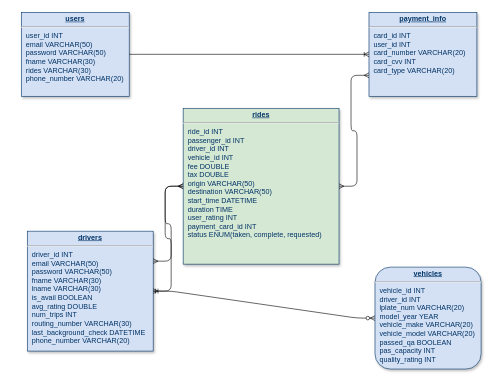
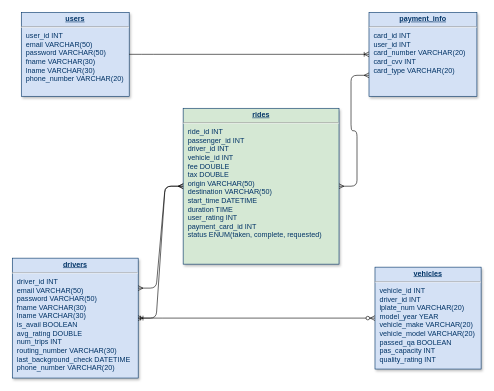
node "users user_id INT email VARCHAR(50) password VARCHAR(50) fname VARCHAR(30) rides VARCHAR(30) phone_number VARCHAR(20)": label "users user_id INT email VARCHAR(50) password VARCHAR(50) fname VARCHAR(30) rides VARCHAR(30) phone_number VARCHAR(20)" -> "users user_id INT email VARCHAR(50) password VARCHAR(50) fname VARCHAR(30) lname VARCHAR(30) phone_number VARCHAR(20)"
node "drivers driver_id INT email VARCHAR(50) password VARCHAR(50) fname VARCHAR(30) lname VARCHAR(30) is_avail BOOLEAN avg_rating DOUBLE num_trips INT routing_number VARCHAR(30) last_background_check DATETIME phone_number VARCHAR(20)": moved (90, 291) -> (75, 318)
node "vehicles vehicle_id INT driver_id INT lplate_num VARCHAR(20) model_year YEAR vehicle_make VARCHAR(20) vehicle_model VARCHAR(20) passed_qa BOOLEAN pas_capacity INT quality_rating INT": shape rounded rectangle -> rectangle
